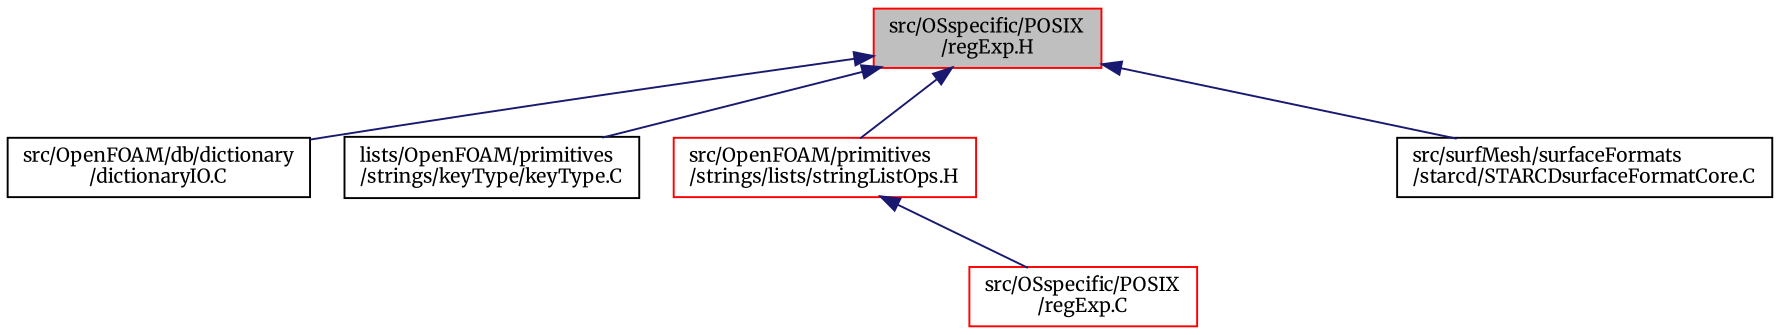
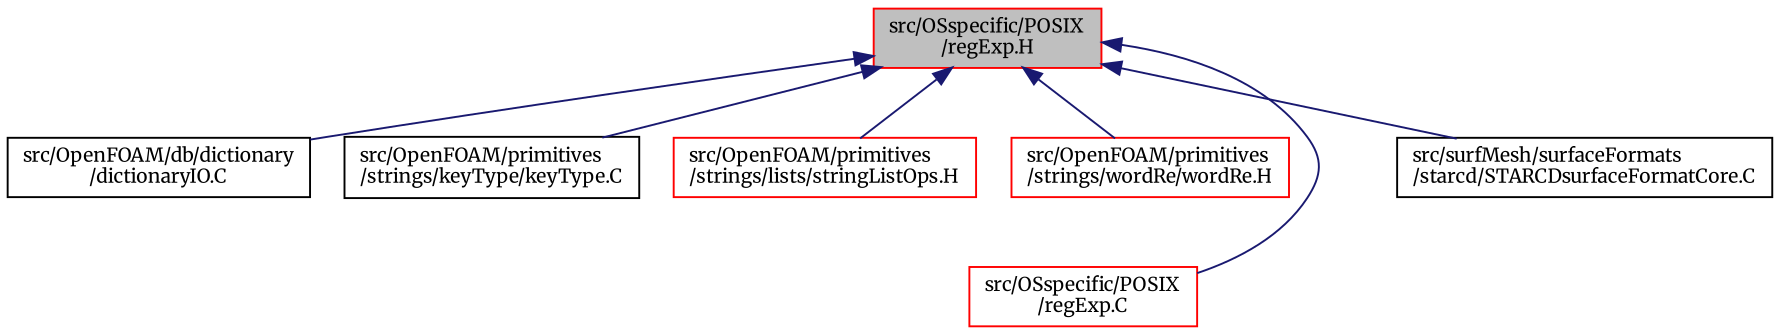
node "lists/OpenFOAM/primitives /strings/keyType/keyType.C": label "lists/OpenFOAM/primitives /strings/keyType/keyType.C" -> "src/OpenFOAM/primitives /strings/keyType/keyType.C"
node "src/OpenFOAM/primitives /strings/wordRe/wordRe.H": added
edge "src/OSspecific/POSIX /regExp.C" -> "src/OpenFOAM/primitives /strings/lists/stringListOps.H": now "src/OSspecific/POSIX /regExp.C" -> "src/OSspecific/POSIX /regExp.H"
